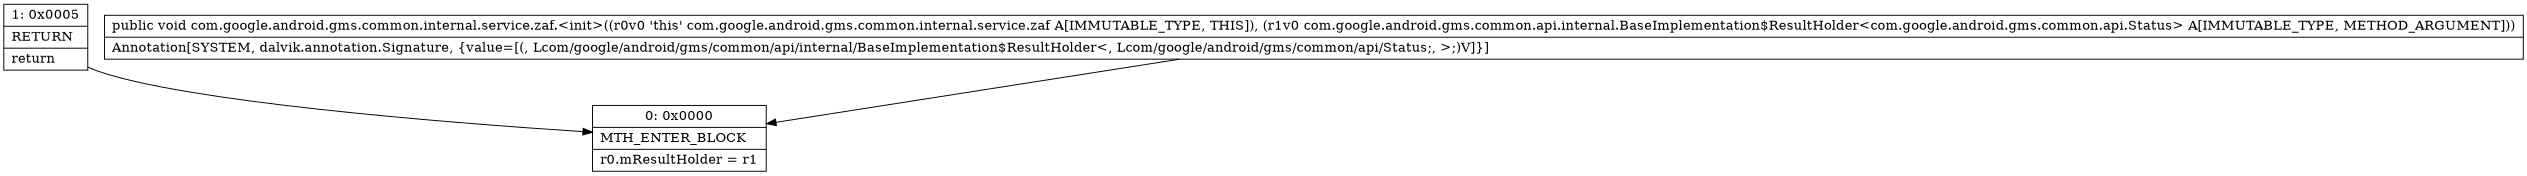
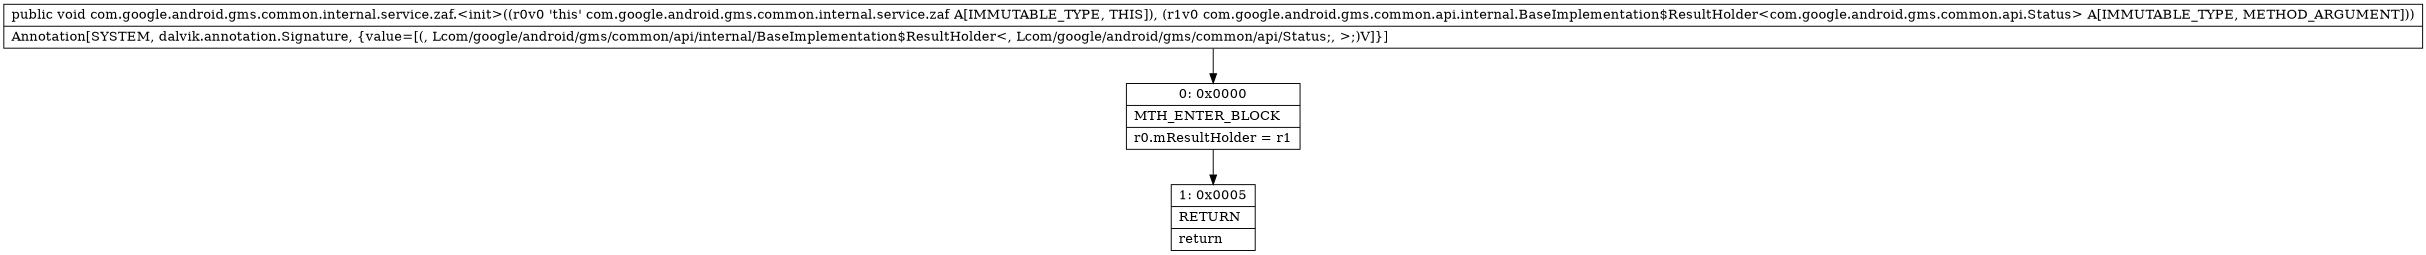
edge "1: 0x0005" -> "0: 0x0000": reversed
